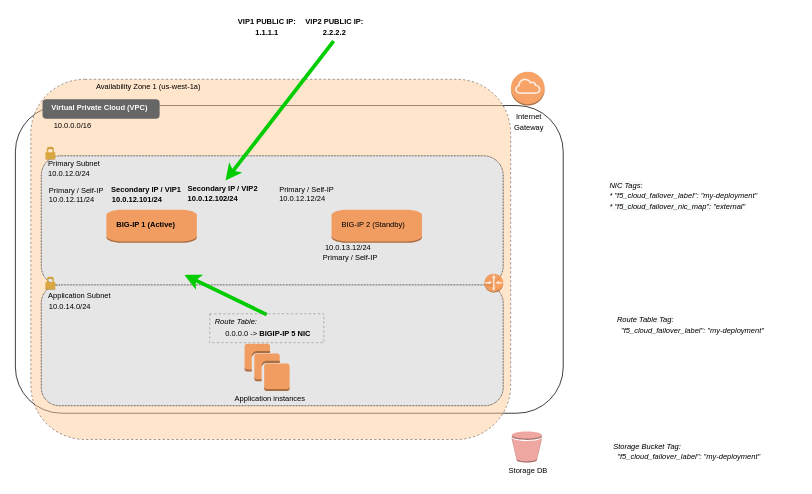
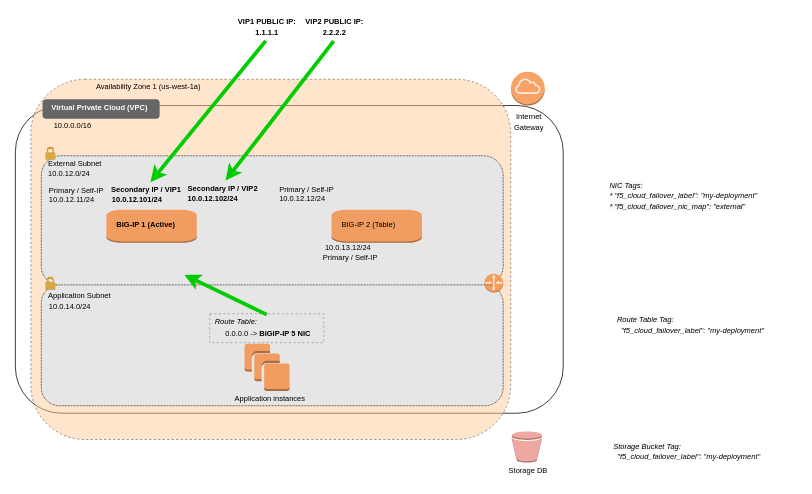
edge "VIP1 PUBLIC IP: 1.1.1.1" -> "Secondary IP / VIP1": added
node "Primary Subnet": label "Primary Subnet" -> "External Subnet"
node "BIG-IP 2 (Standby)": label "BIG-IP 2 (Standby)" -> "BIG-IP 2 (Table)"
